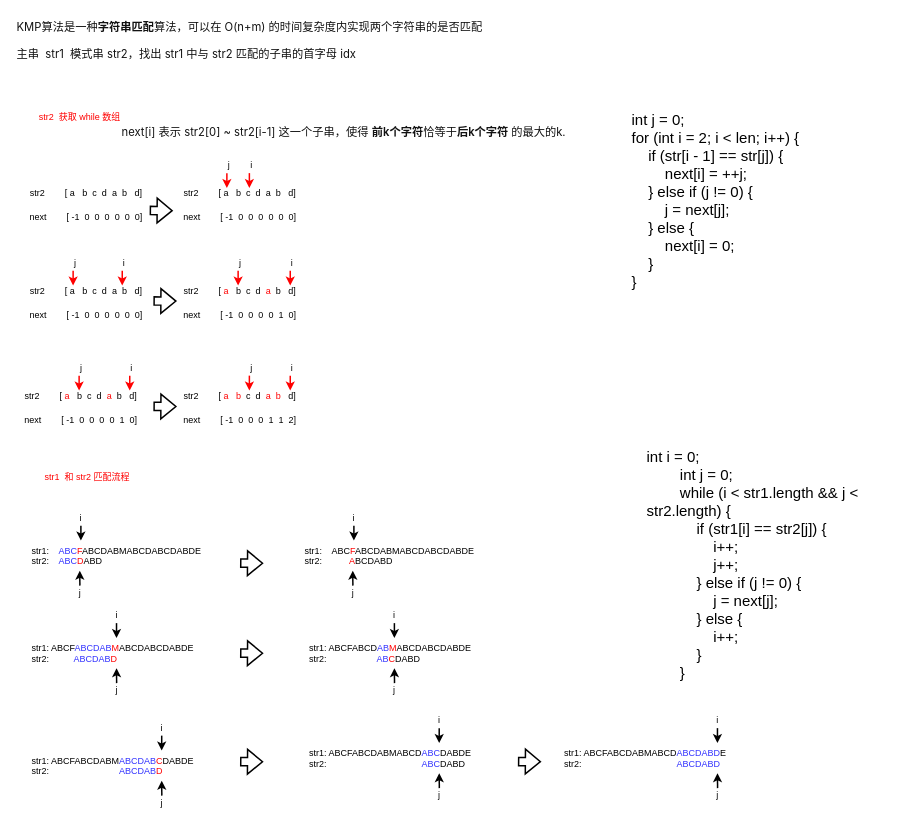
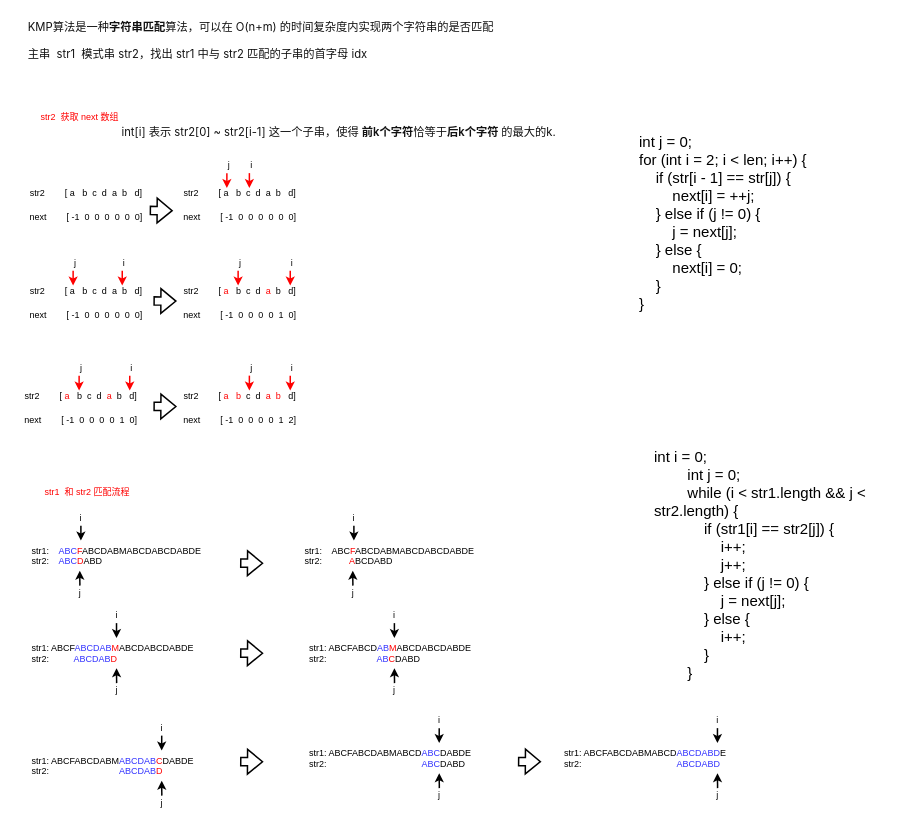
node "KMP算法是一种字符串匹配算法，可以在 O(n+m) 的时间复杂度内实现两个字符串的是否匹配 主串 str1 模式串 str2，找出 str1 中与 str2 匹配的子串的首字母 idx": moved (293, 46) -> (305, 46)
node "str2 获取 while 数组": label "str2 获取 while 数组" -> "str2 获取 next 数组"
node "next[i] 表示 str2[0] ~ str2[i-1] 这一个子串，使得 前k个字符恰等于后k个字符 的最大的k.": label "next[i] 表示 str2[0] ~ str2[i-1] 这一个子串，使得 前k个字符恰等于后k个字符 的最大的k." -> "int[i] 表示 str2[0] ~ str2[i-1] 这一个子串，使得 前k个字符恰等于后k个字符 的最大的k."
node "int j = 0; for (int i = 2; i < len; i++) { if (str[i - 1] == str[j]) { next[i] = ++j; } else if (j != 0) { j = next[j]; } else { next[i] = 0; } }": moved (750, 214) -> (758, 237)
node "next [ -1 0 0 0 1 1 2]": label "next [ -1 0 0 0 1 1 2]" -> "next [ -1 0 0 0 0 1 2]"
node "str1 和 str2 匹配流程": moved (87, 477) -> (87, 492)
node "int i = 0; int j = 0; while (i < str1.length && j < str2.length) { if (str1[i] == str2[j]) { i++; j++; } else if (j != 0) { j = next[j]; } else { i++; } }": moved (769, 574) -> (777, 574)
